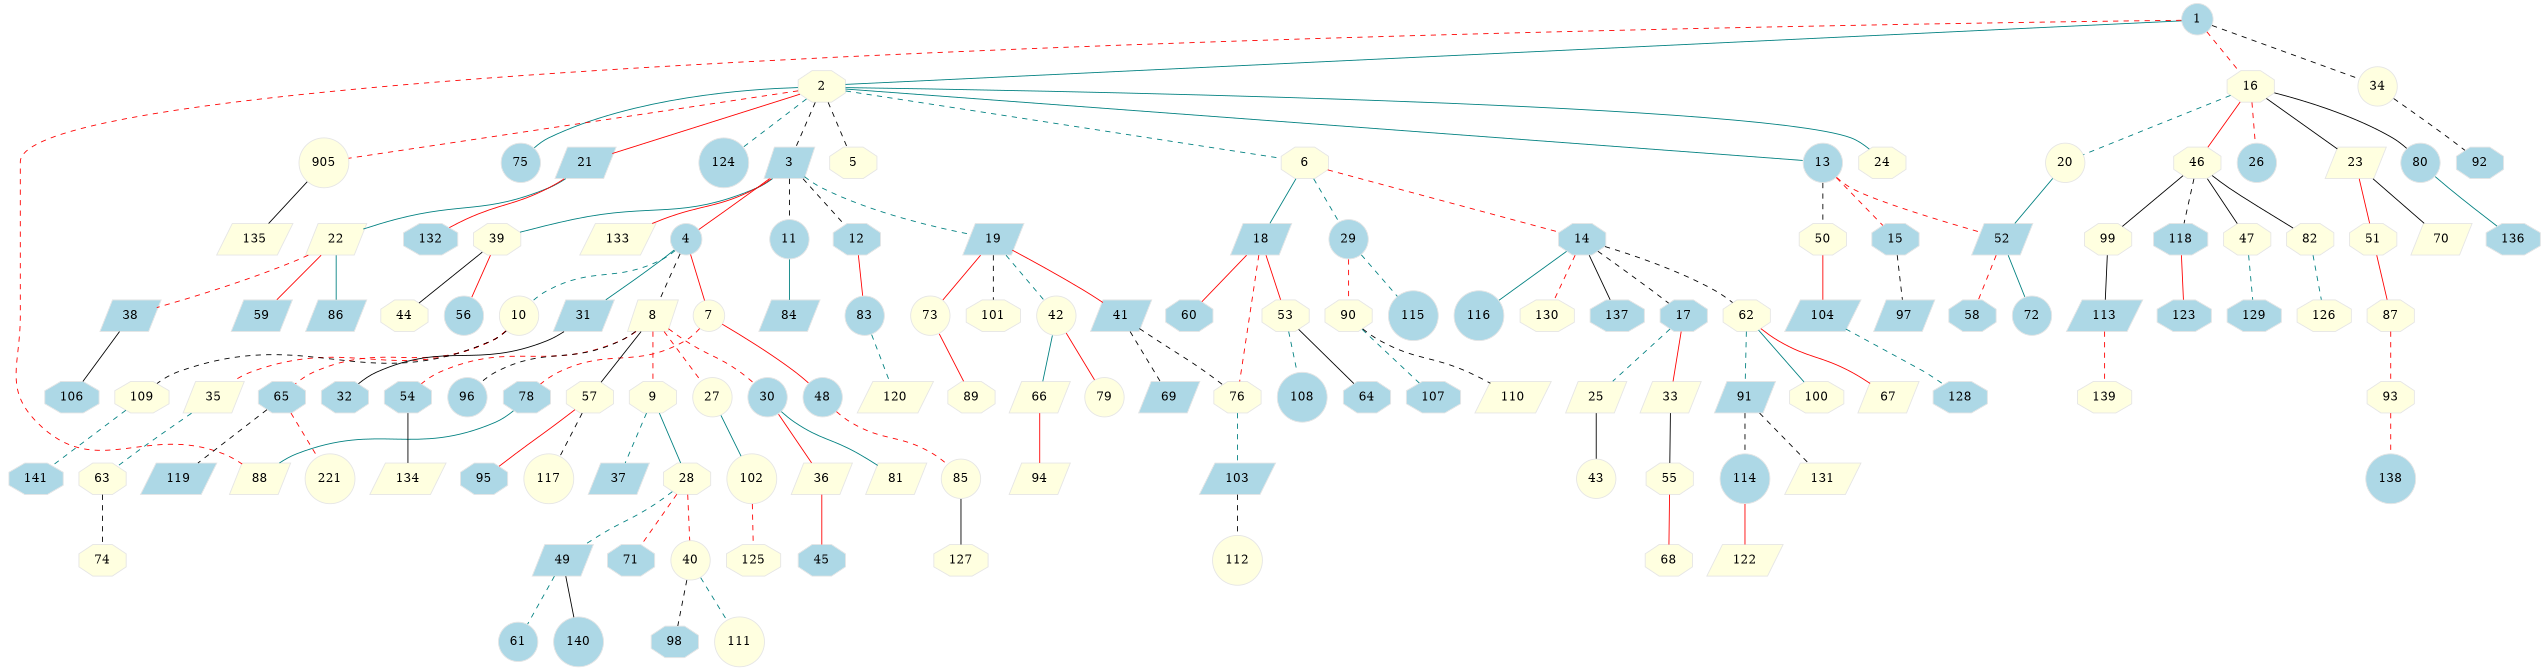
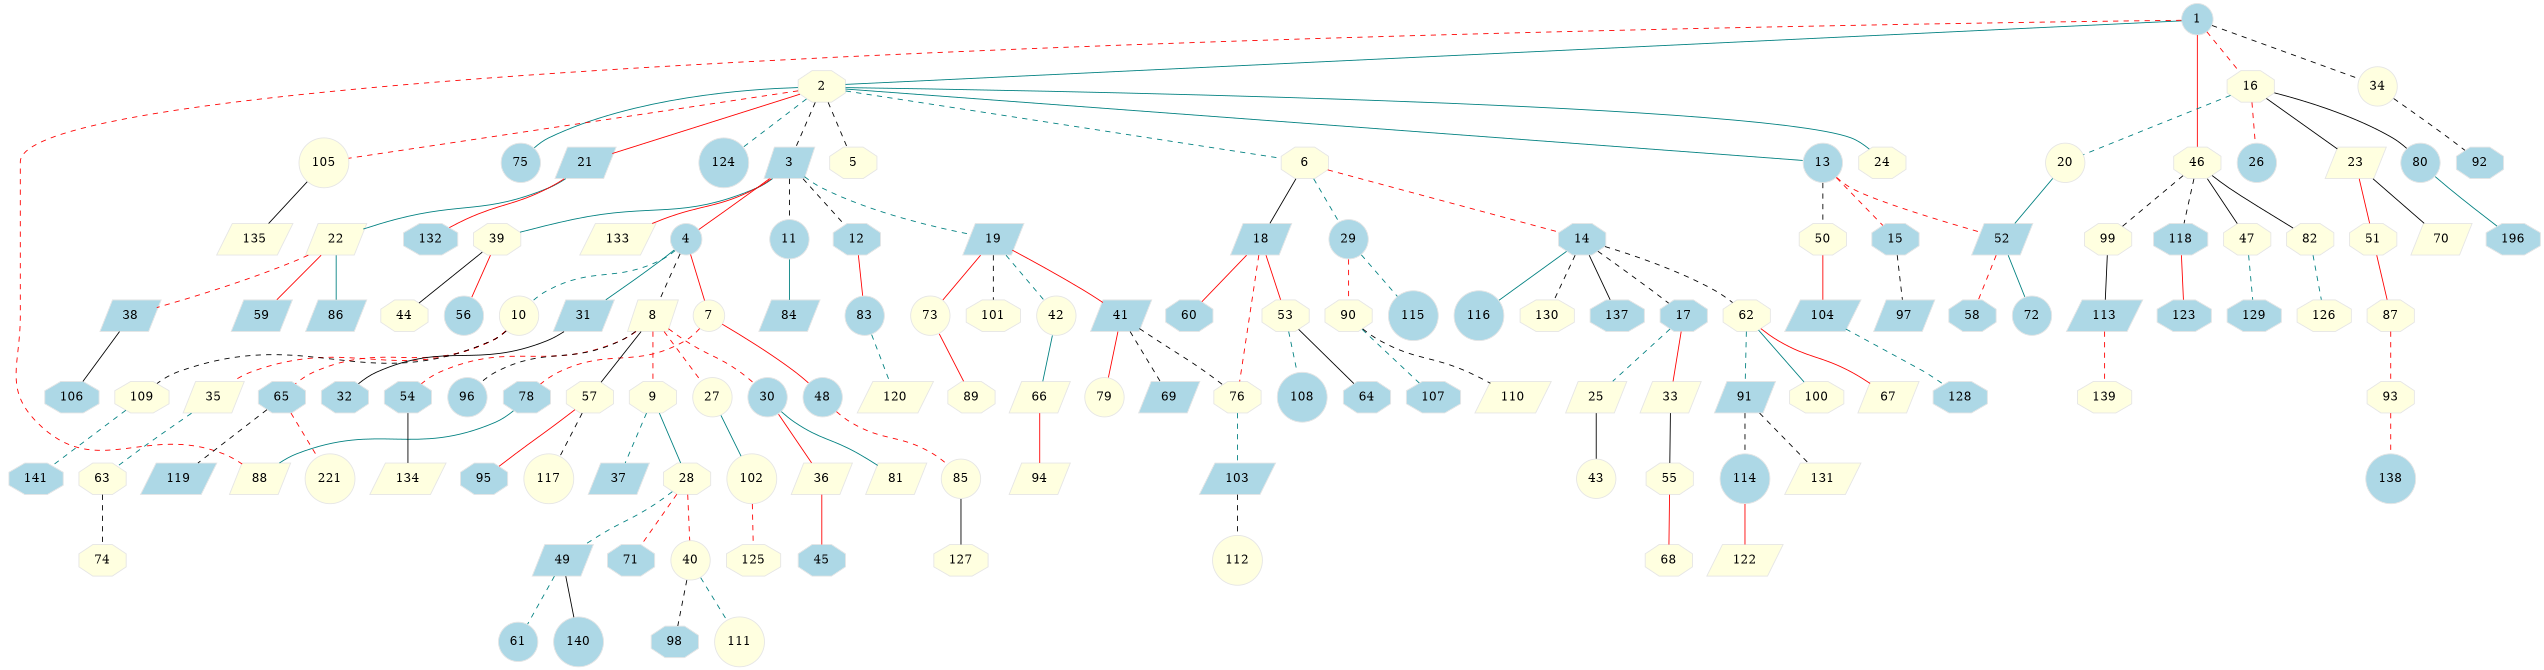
edge "16" -- "46": now "1" -- "46"
node "905": label "905" -> "105"
edge "6" -- "18": color teal -> black
edge "46" -- "99": style solid -> dashed
node "136": label "136" -> "196"
edge "14" -- "130": color red -> black
edge "42" -- "79": now "41" -- "79"
